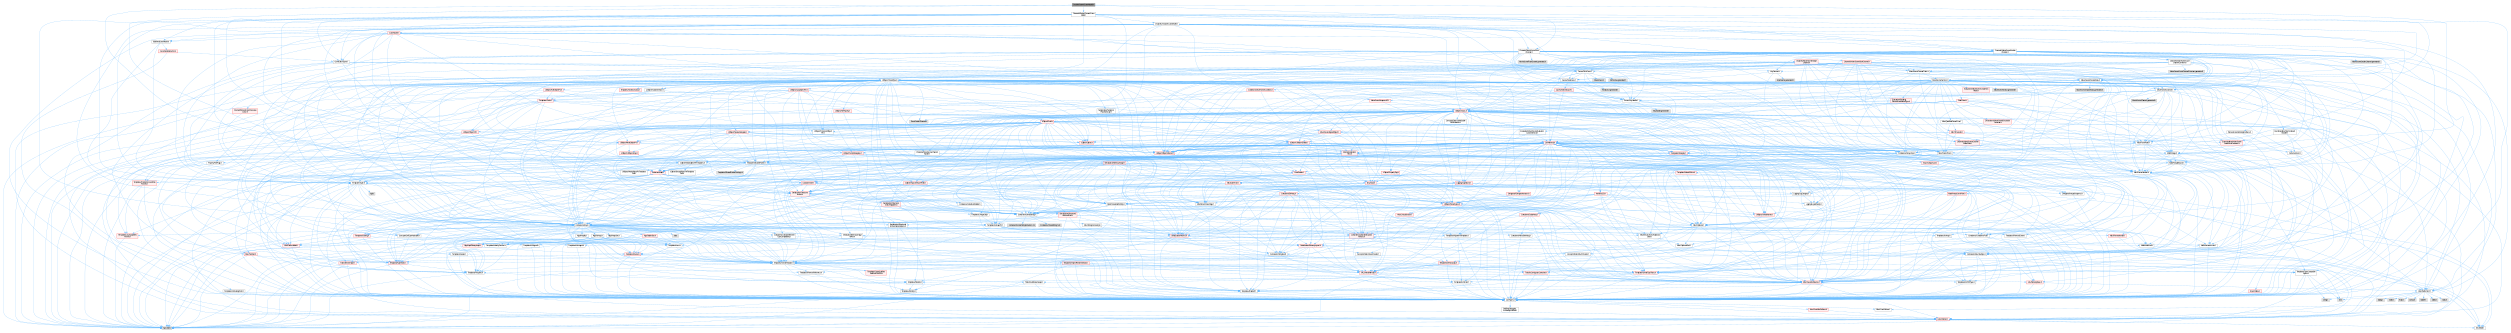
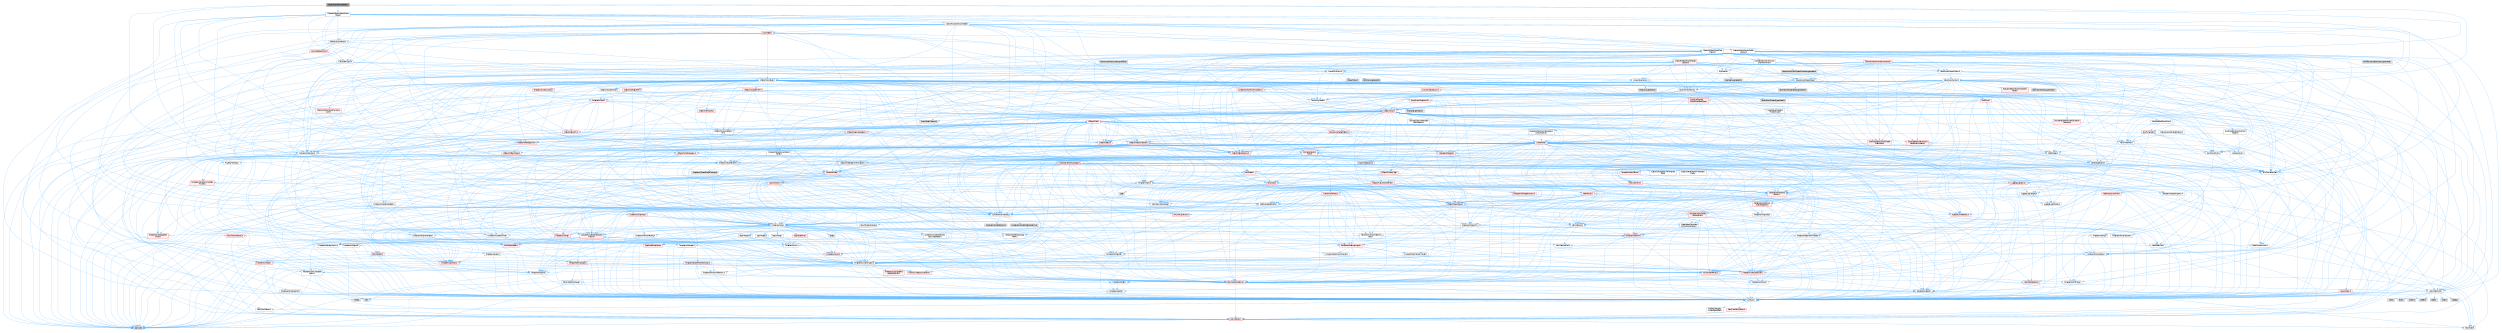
edge "MovieSceneChannelData.h" -> "IMovieSceneRetimingInterface.h": now "MovieSceneChannelData.h" -> "EventHandlers/MovieScene DataEventContainer.h"
